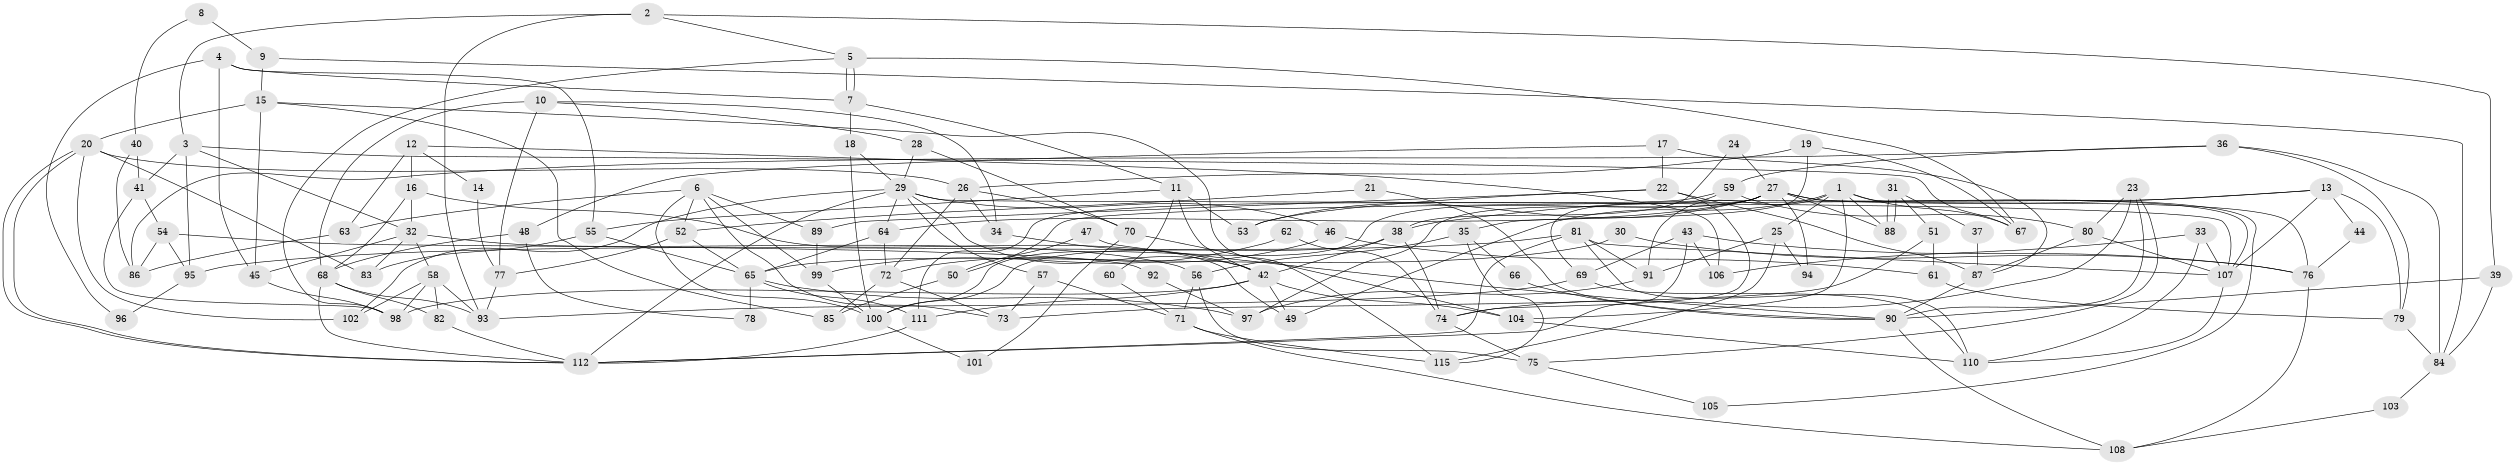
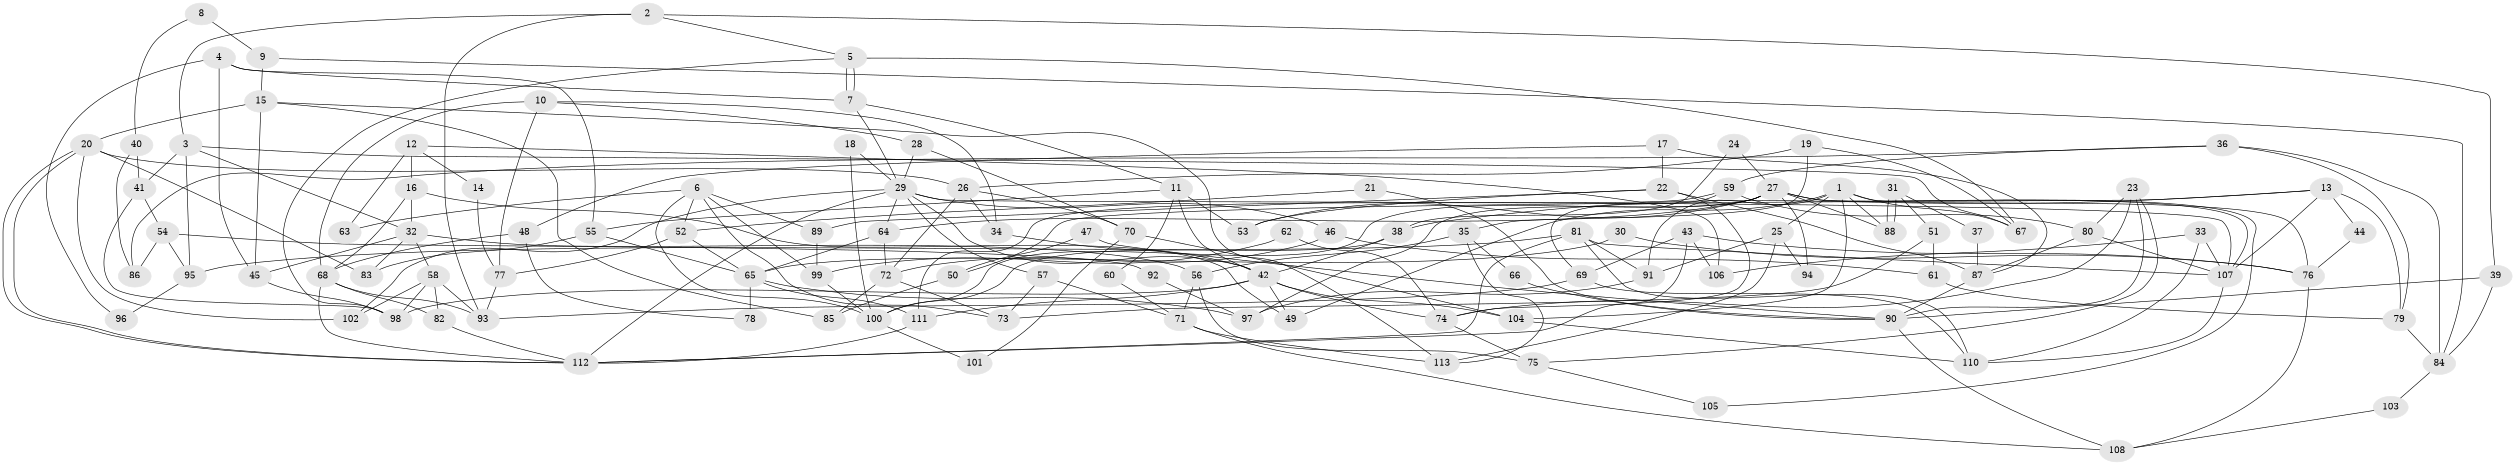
edge "7" -- "18": now "7" -- "29"
edge "63" -- "86": removed
edge "38" -- "74": now "42" -- "74"
node "115": label "115" -> "113"
